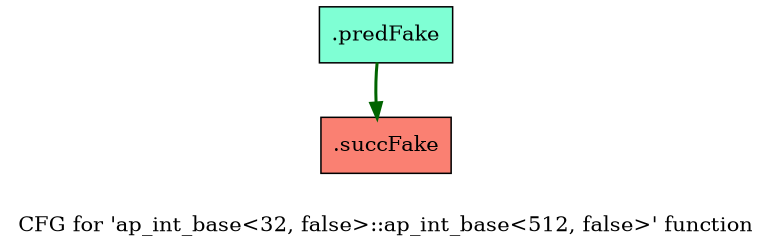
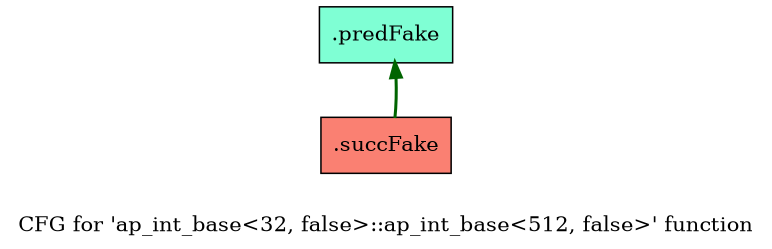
edge ".predFake" -> ".succFake": reversed
